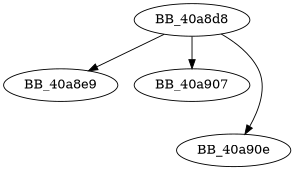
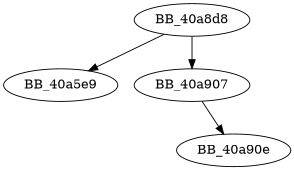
edge "BB_40a8d8" -> "BB_40a90e": now "BB_40a907" -> "BB_40a90e"
node "BB_40a8e9": label "BB_40a8e9" -> "BB_40a5e9"
